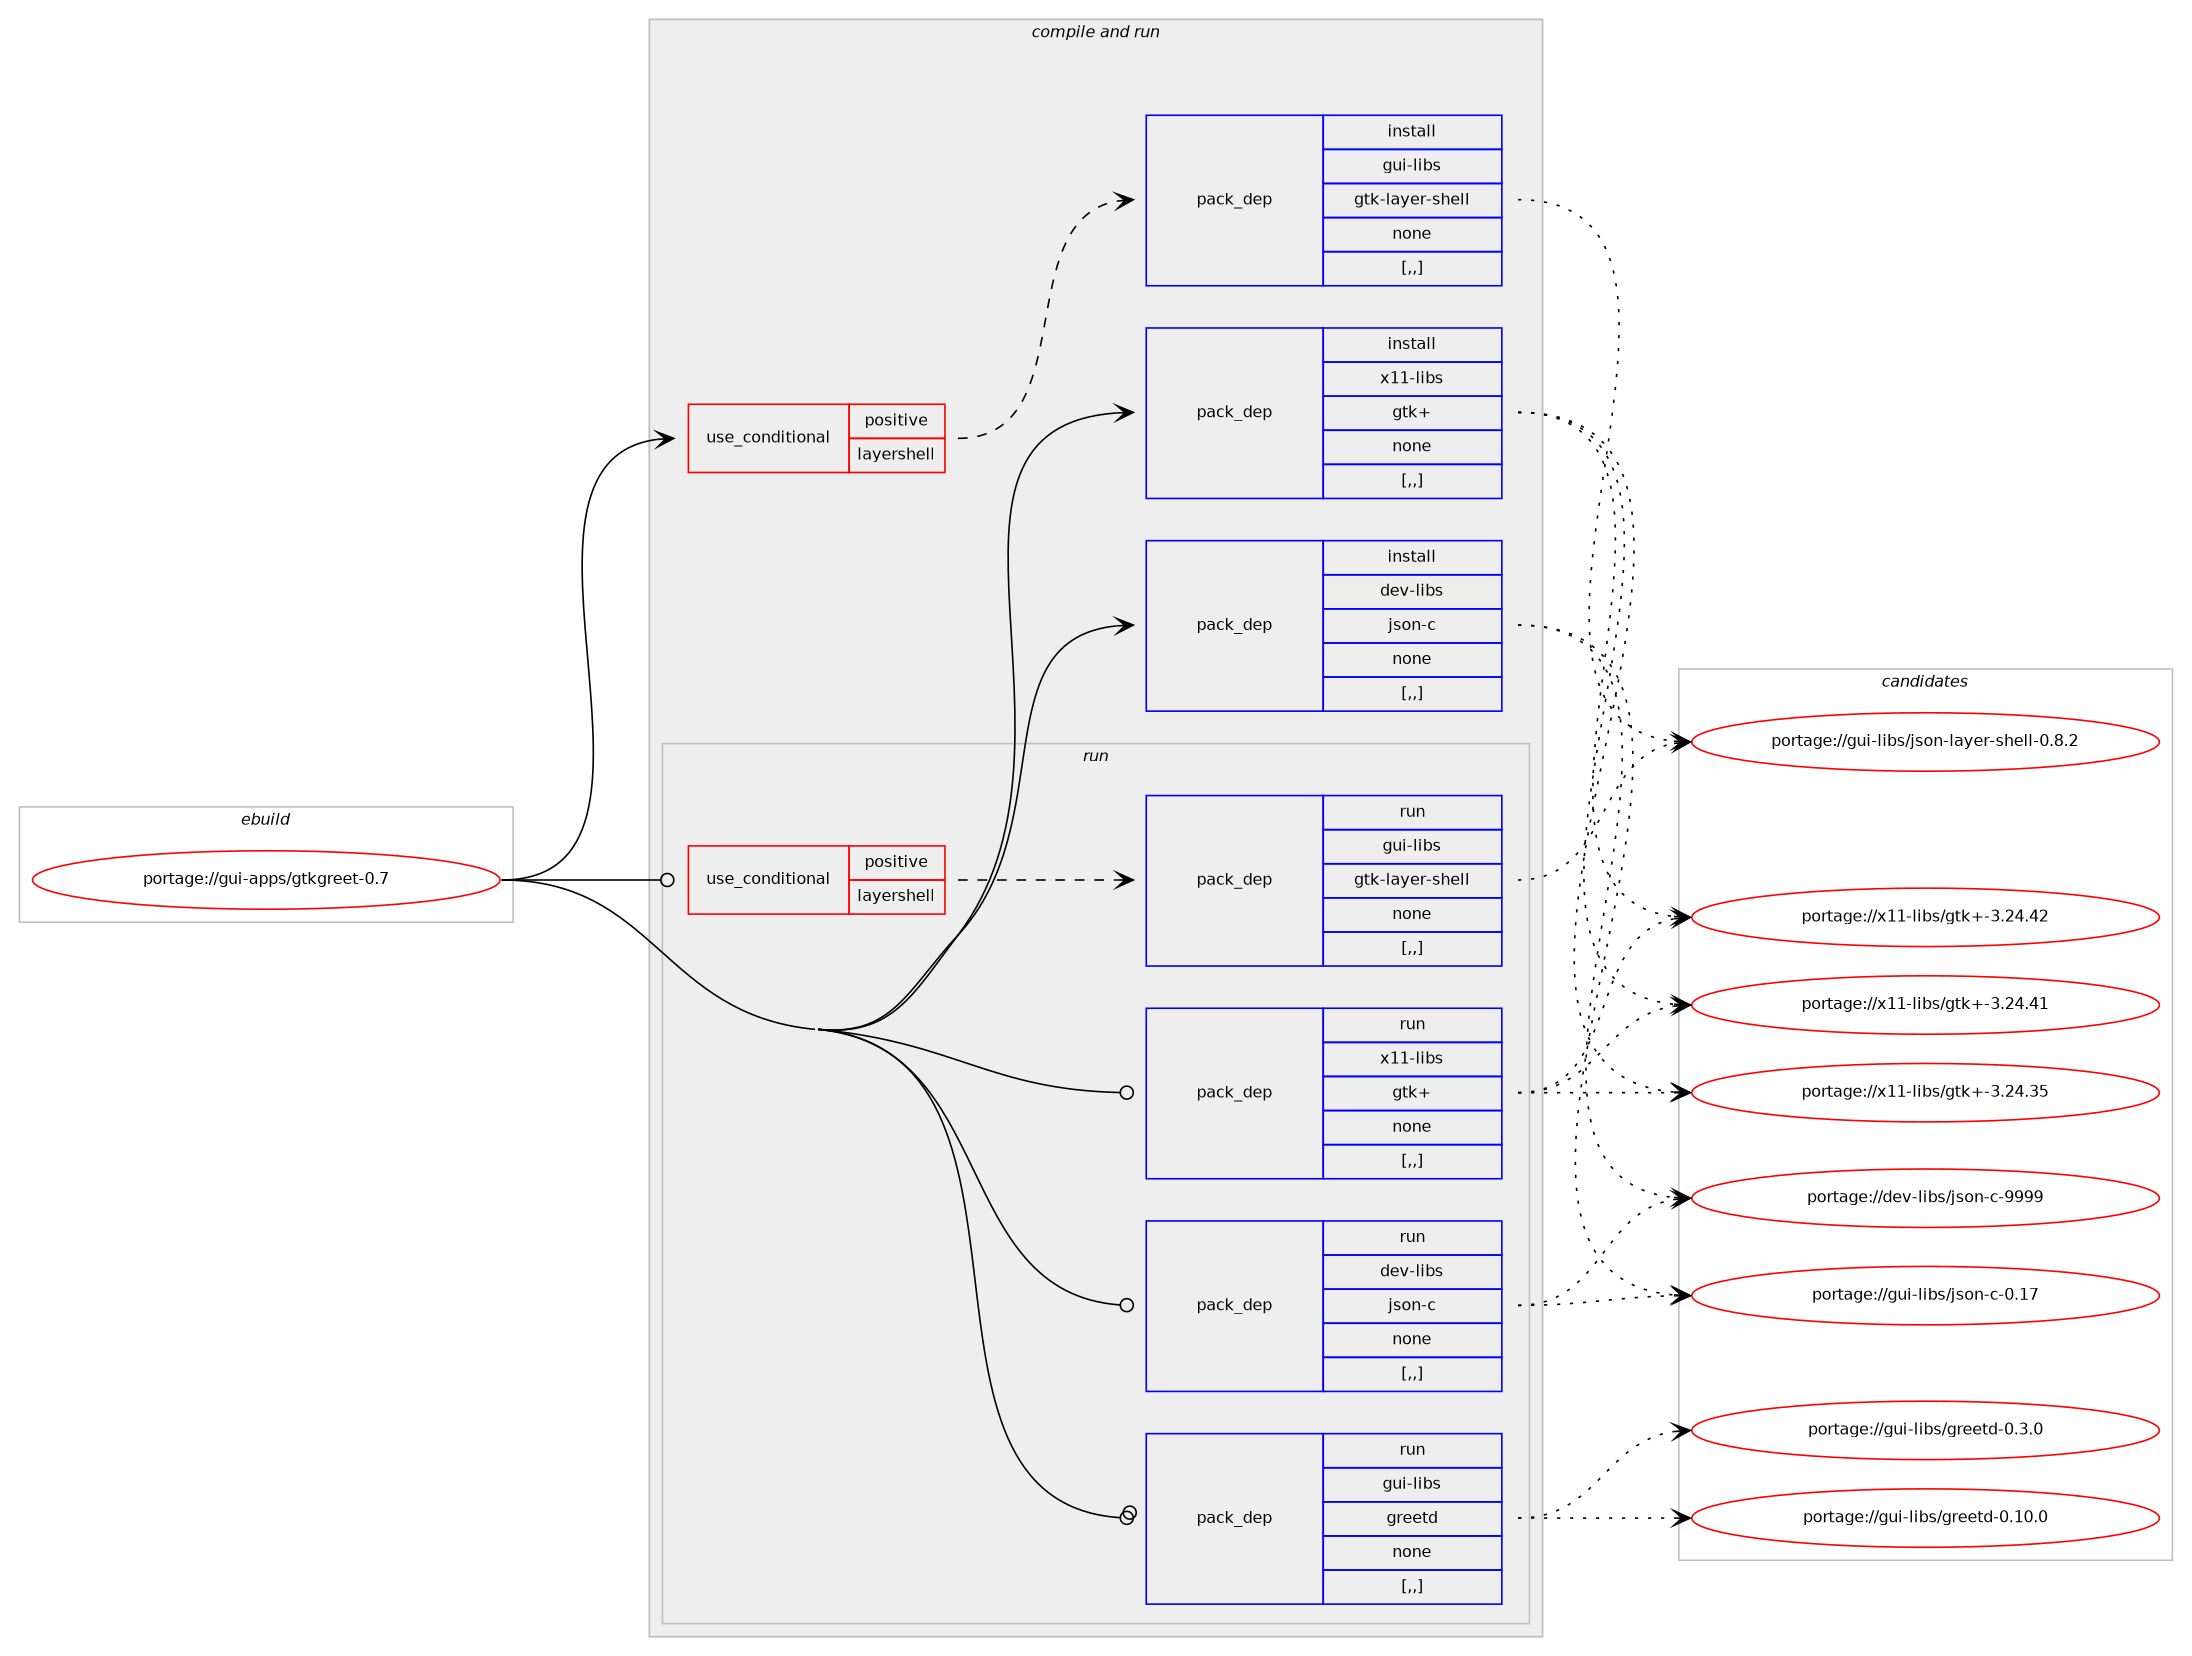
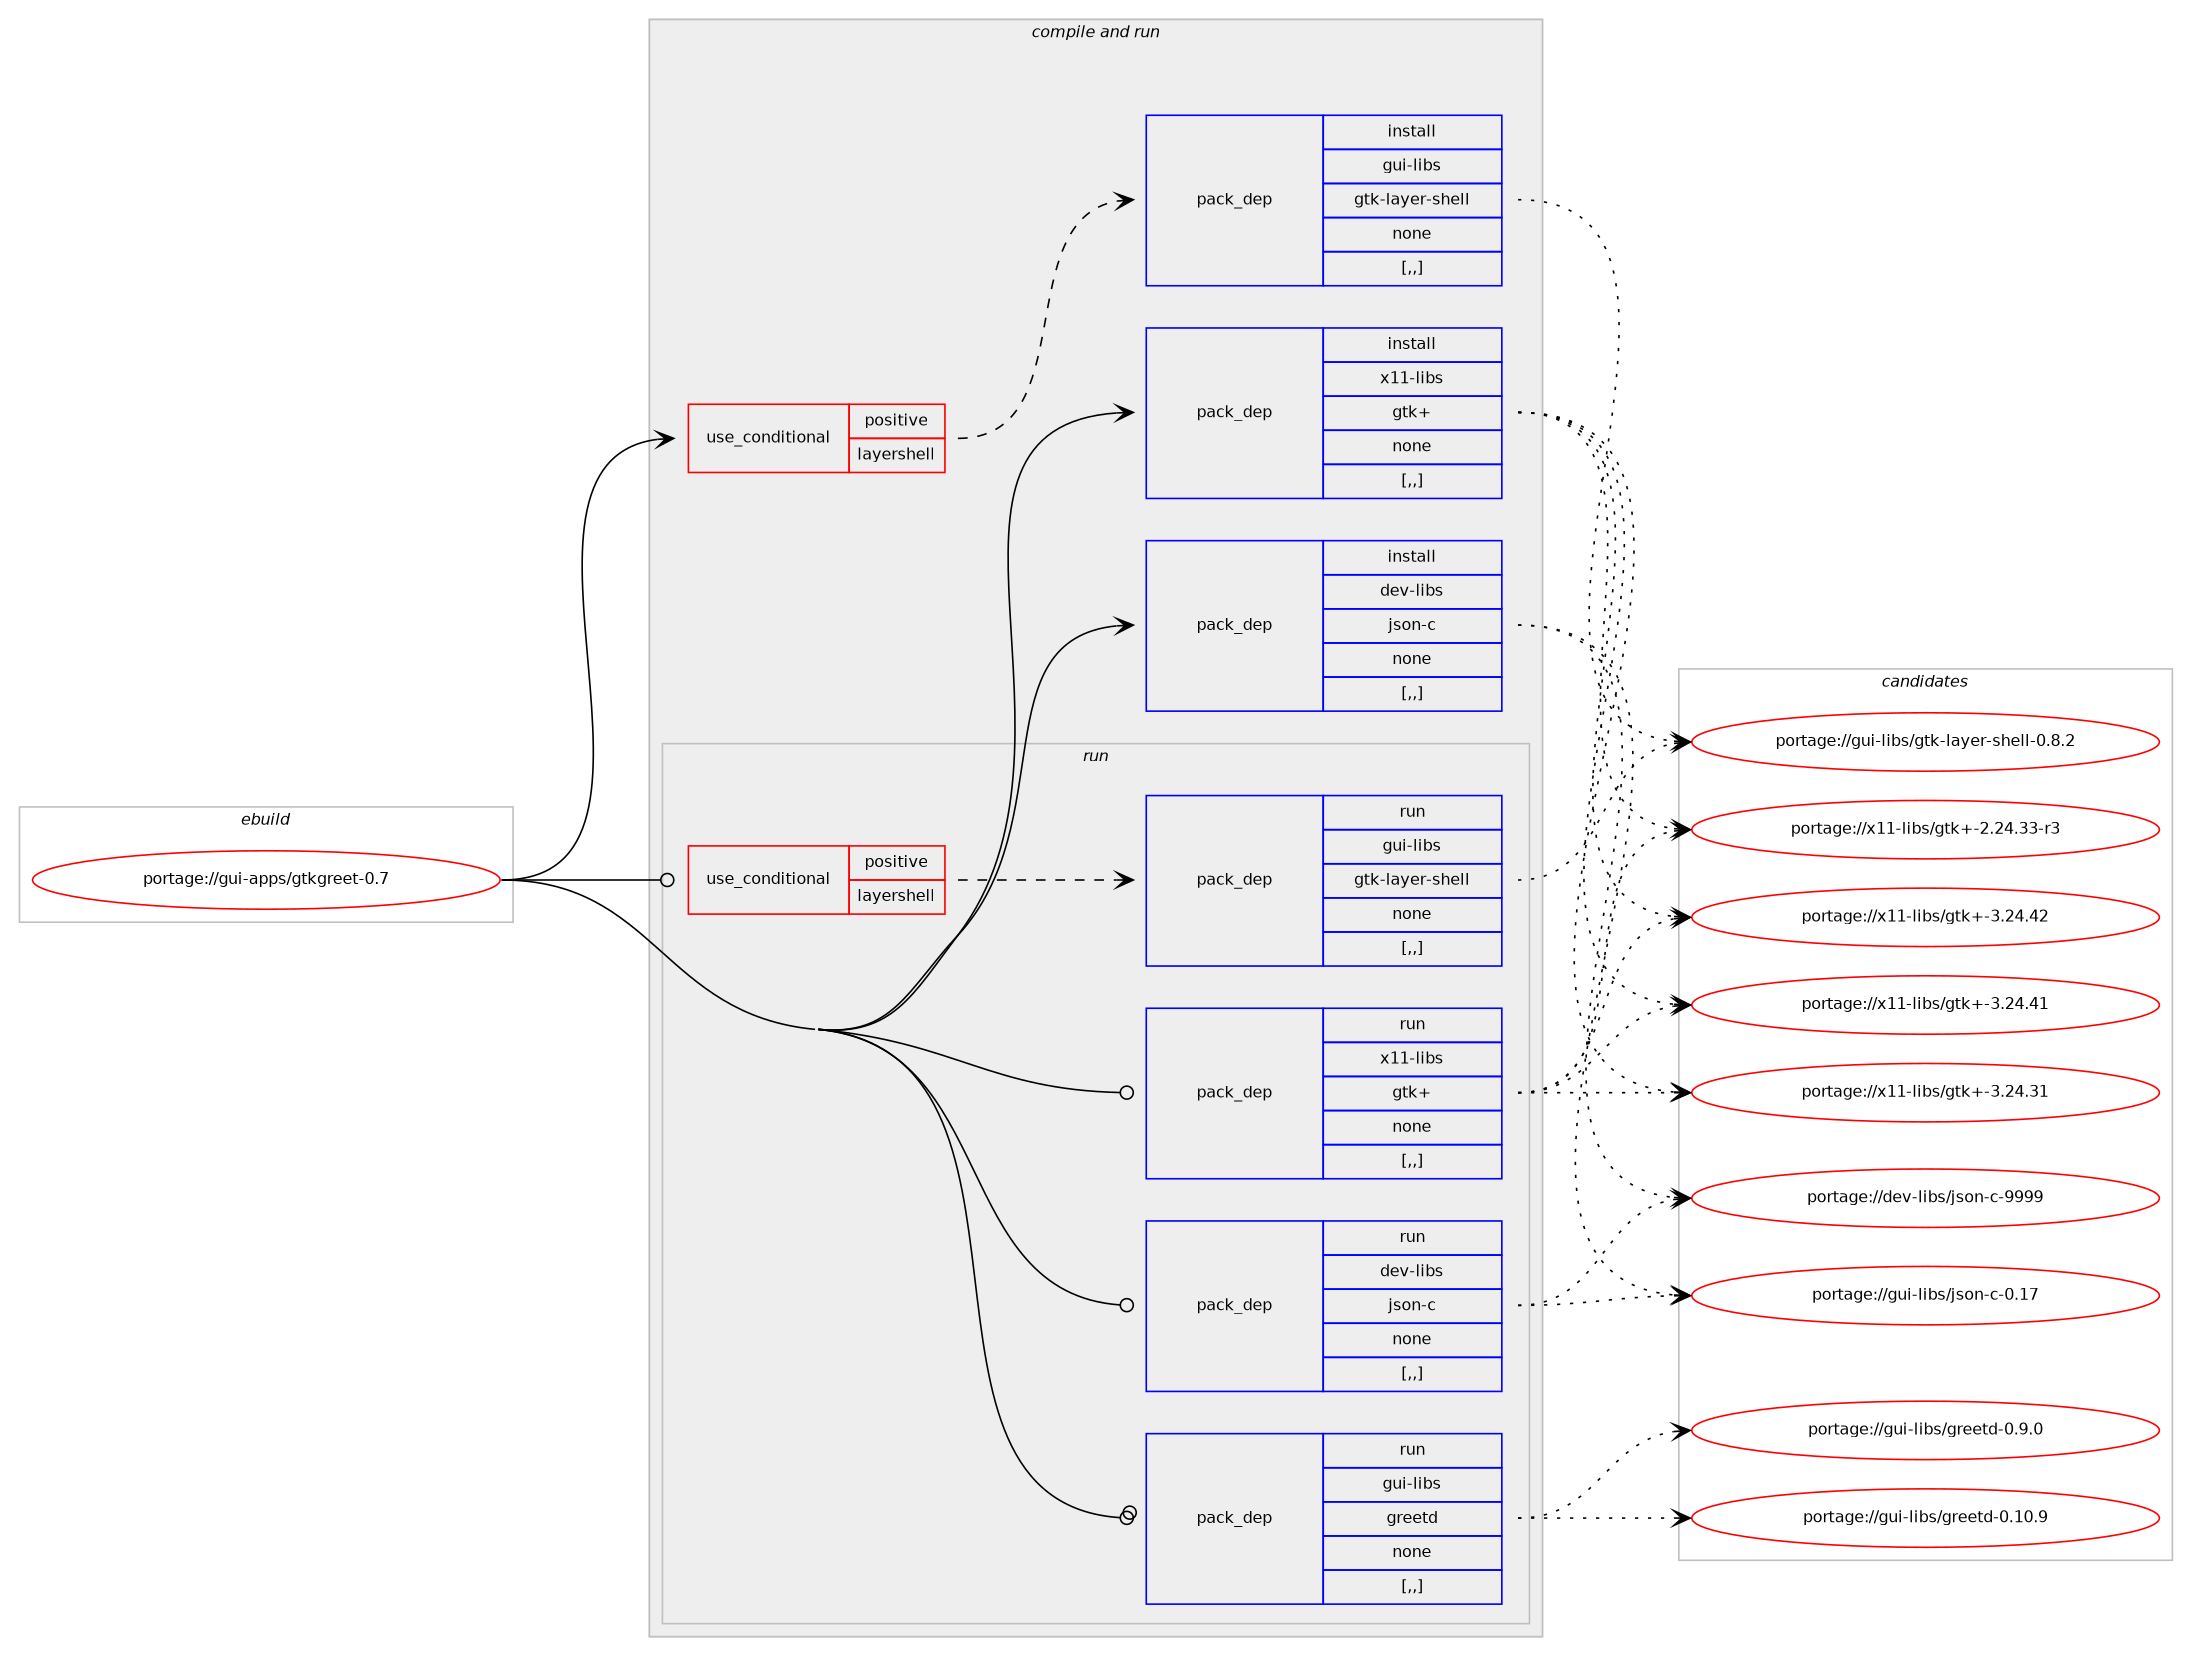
node "portage://gui-libs/json-layer-shell-0.8.2": label "portage://gui-libs/json-layer-shell-0.8.2" -> "portage://gui-libs/gtk-layer-shell-0.8.2"
node "portage://x11-libs/gtk+-2.24.33-r3": added
node "portage://x11-libs/gtk+-3.24.35": label "portage://x11-libs/gtk+-3.24.35" -> "portage://x11-libs/gtk+-3.24.31"
node "portage://gui-libs/greetd-0.3.0": label "portage://gui-libs/greetd-0.3.0" -> "portage://gui-libs/greetd-0.9.0"
node "portage://gui-libs/greetd-0.10.0": label "portage://gui-libs/greetd-0.10.0" -> "portage://gui-libs/greetd-0.10.9"
